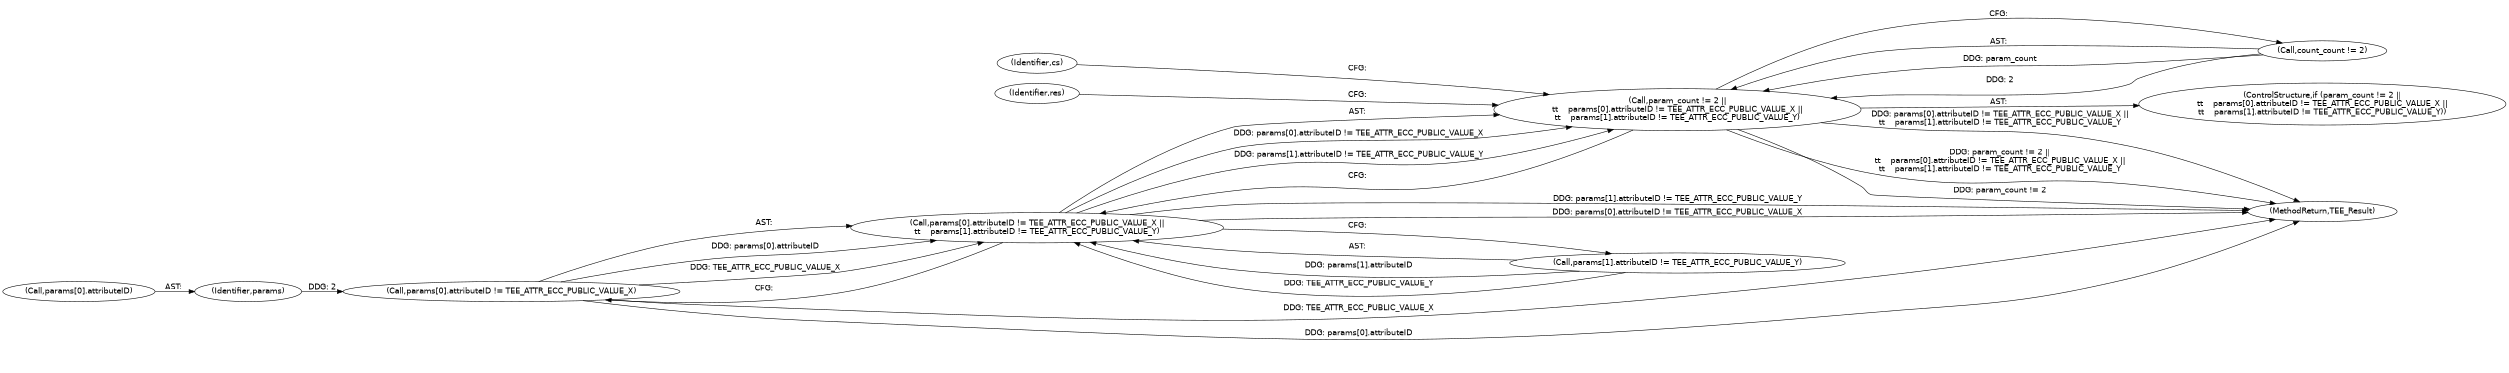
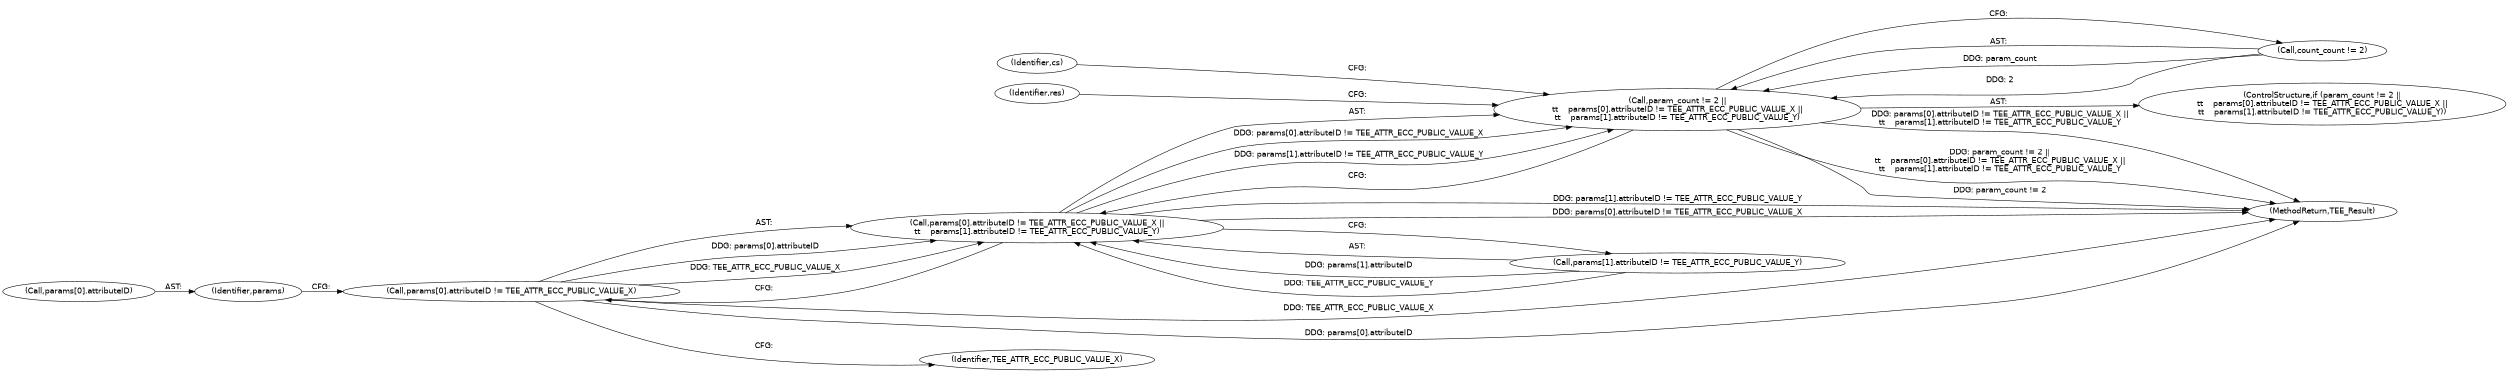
edge "(Identifier,params)" -> "(Call,params[0].attributeID != TEE_ATTR_ECC_PUBLIC_VALUE_X)": label "DDG: 2" -> "CFG: "
node "(Identifier,TEE_ATTR_ECC_PUBLIC_VALUE_X)": added
